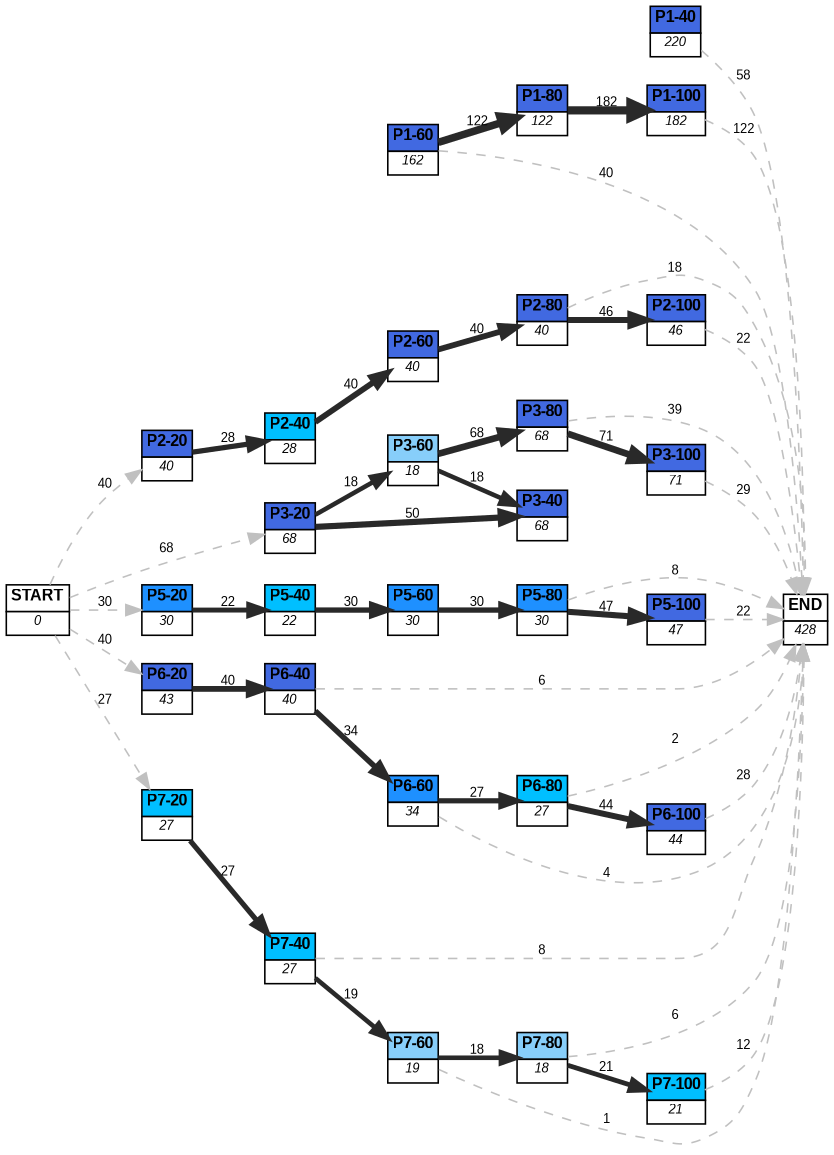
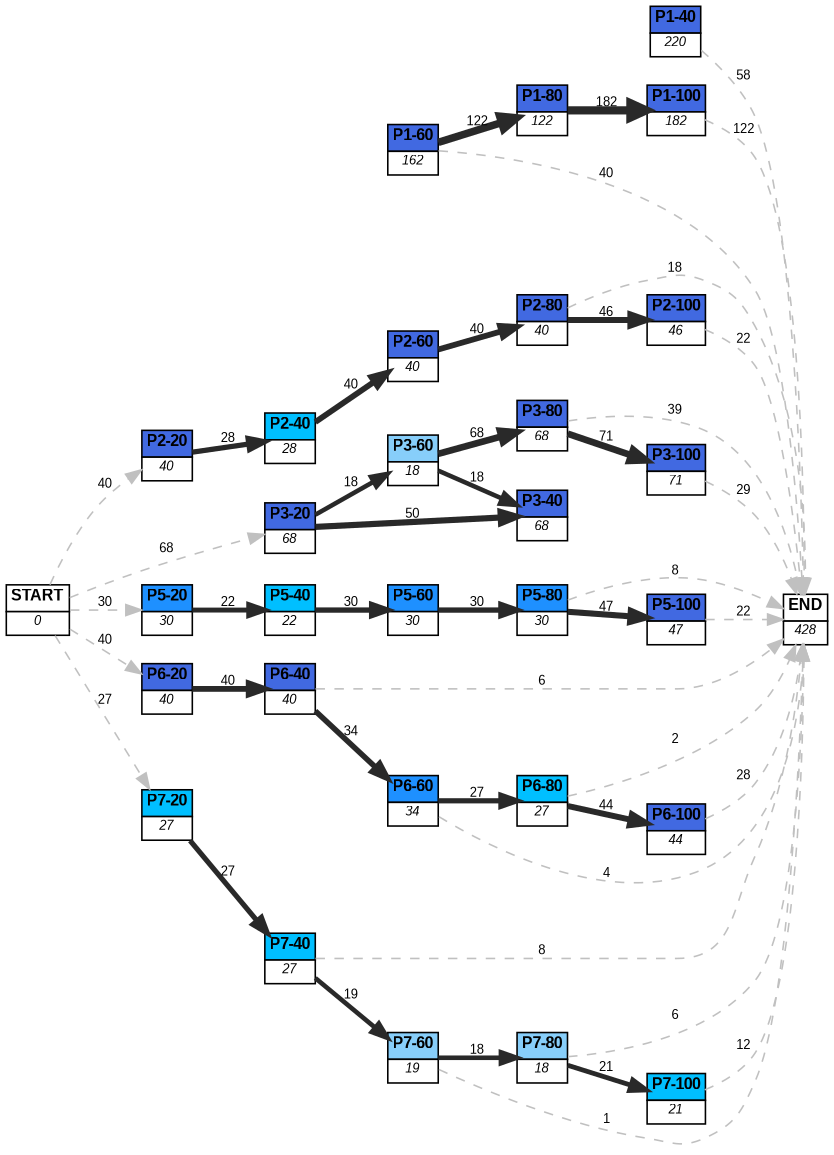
node "P6-20": text "43" -> "40"
